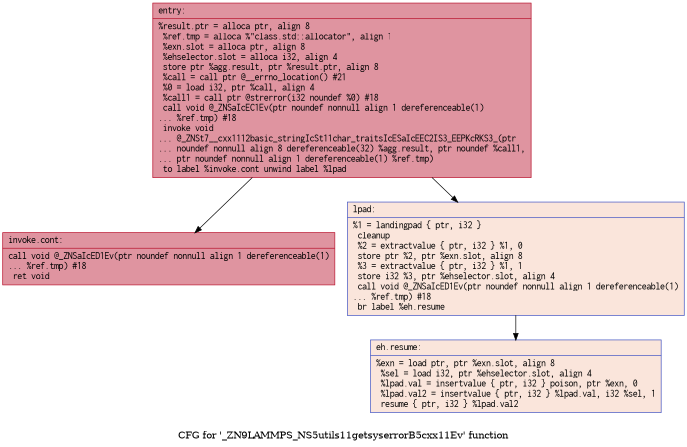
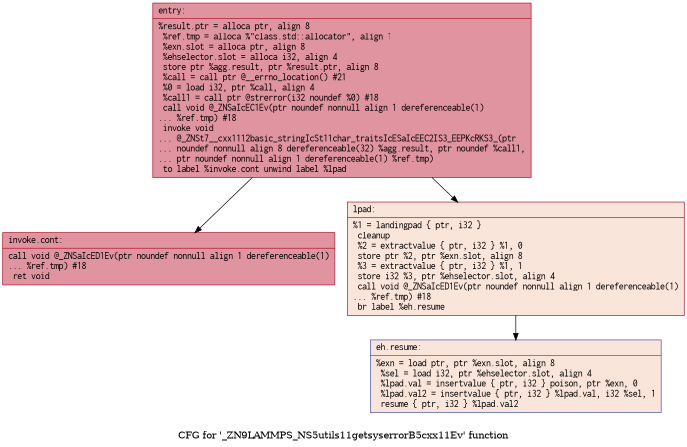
node "lpad:": color #3d50c3ff -> #b70d28ff
